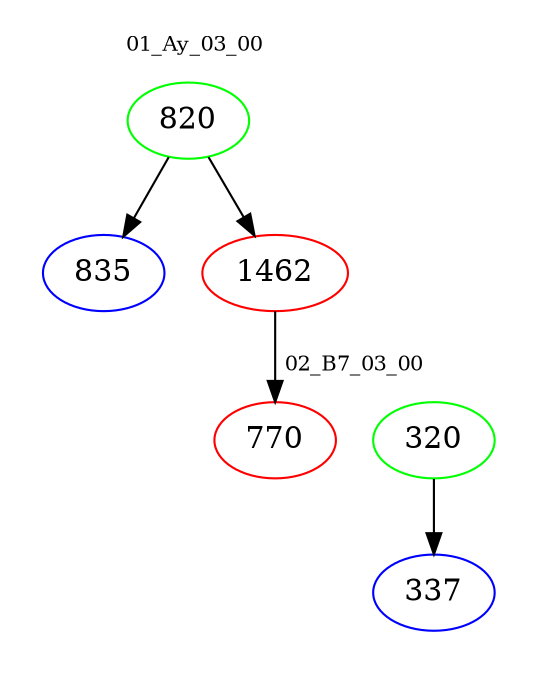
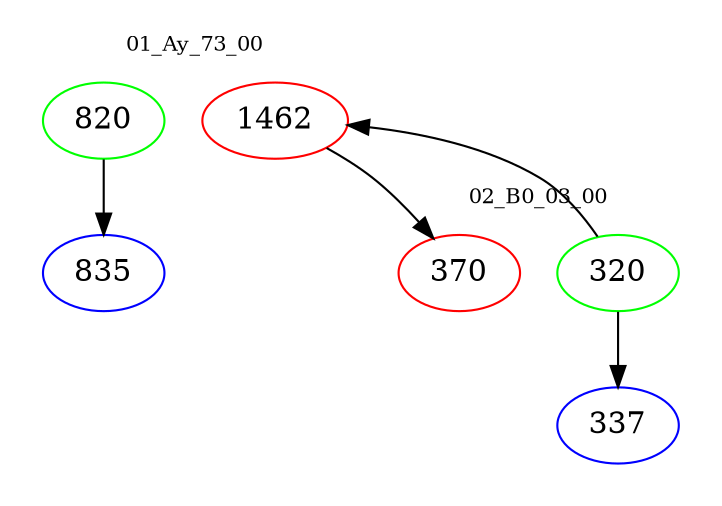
cluster "01_Ay_03_00": label "01_Ay_03_00" -> "01_Ay_73_00"
edge "820" -> "1462": now "320" -> "1462"
cluster "02_B7_03_00": label "02_B7_03_00" -> "02_B0_03_00"
node "770": label "770" -> "370"
